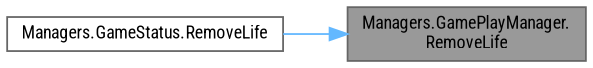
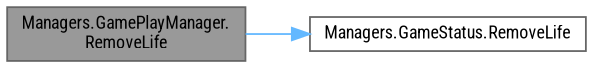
edge "Managers.GameStatus.RemoveLife" -> "Managers.GamePlayManager. RemoveLife": reversed
